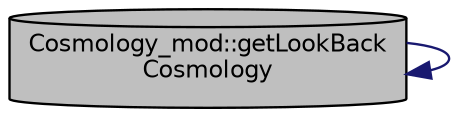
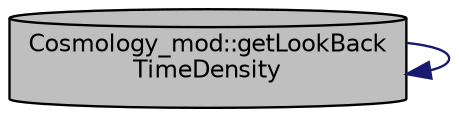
node "Cosmology_mod::getLookBack Cosmology": label "Cosmology_mod::getLookBack Cosmology" -> "Cosmology_mod::getLookBack TimeDensity"
